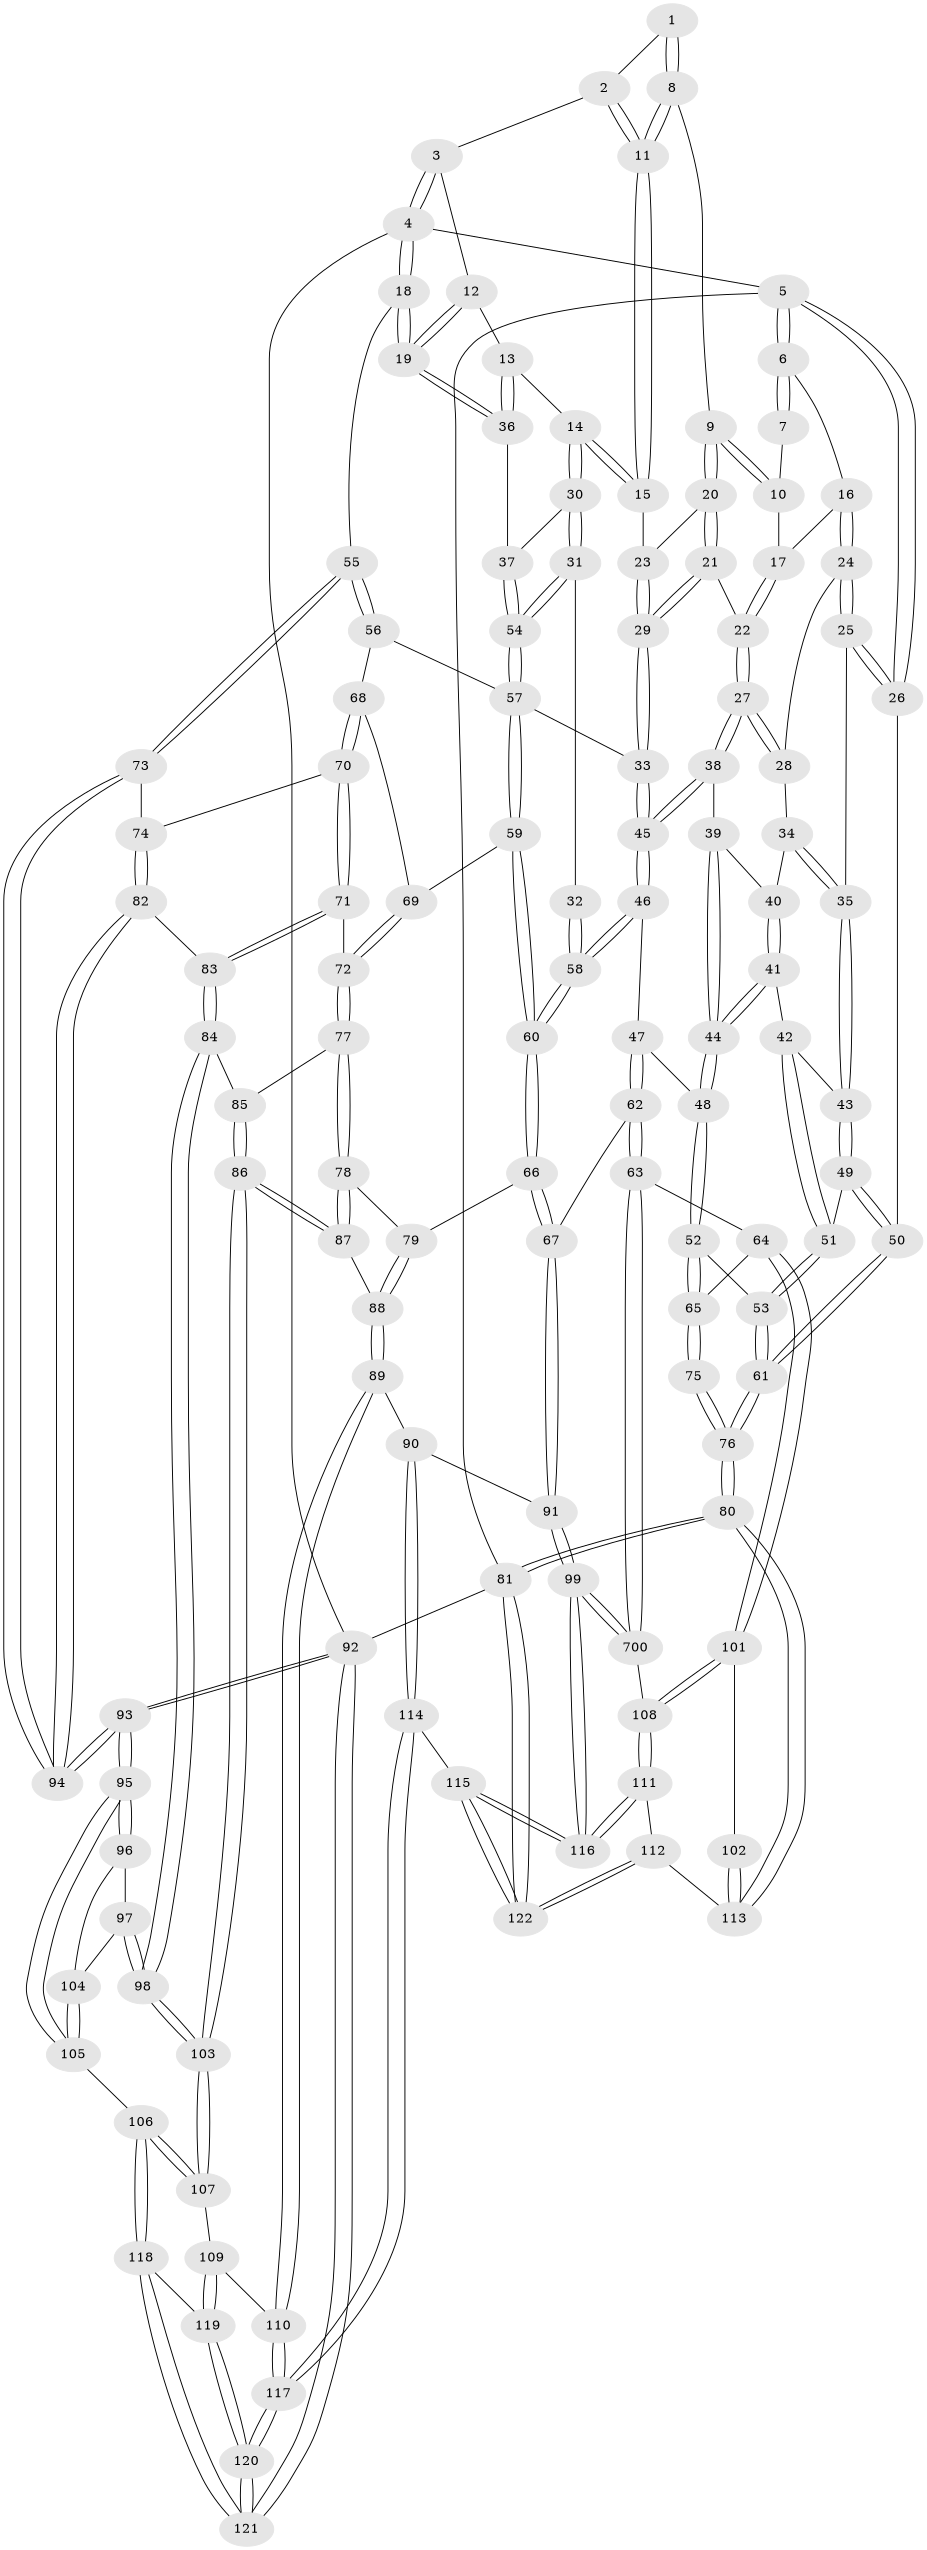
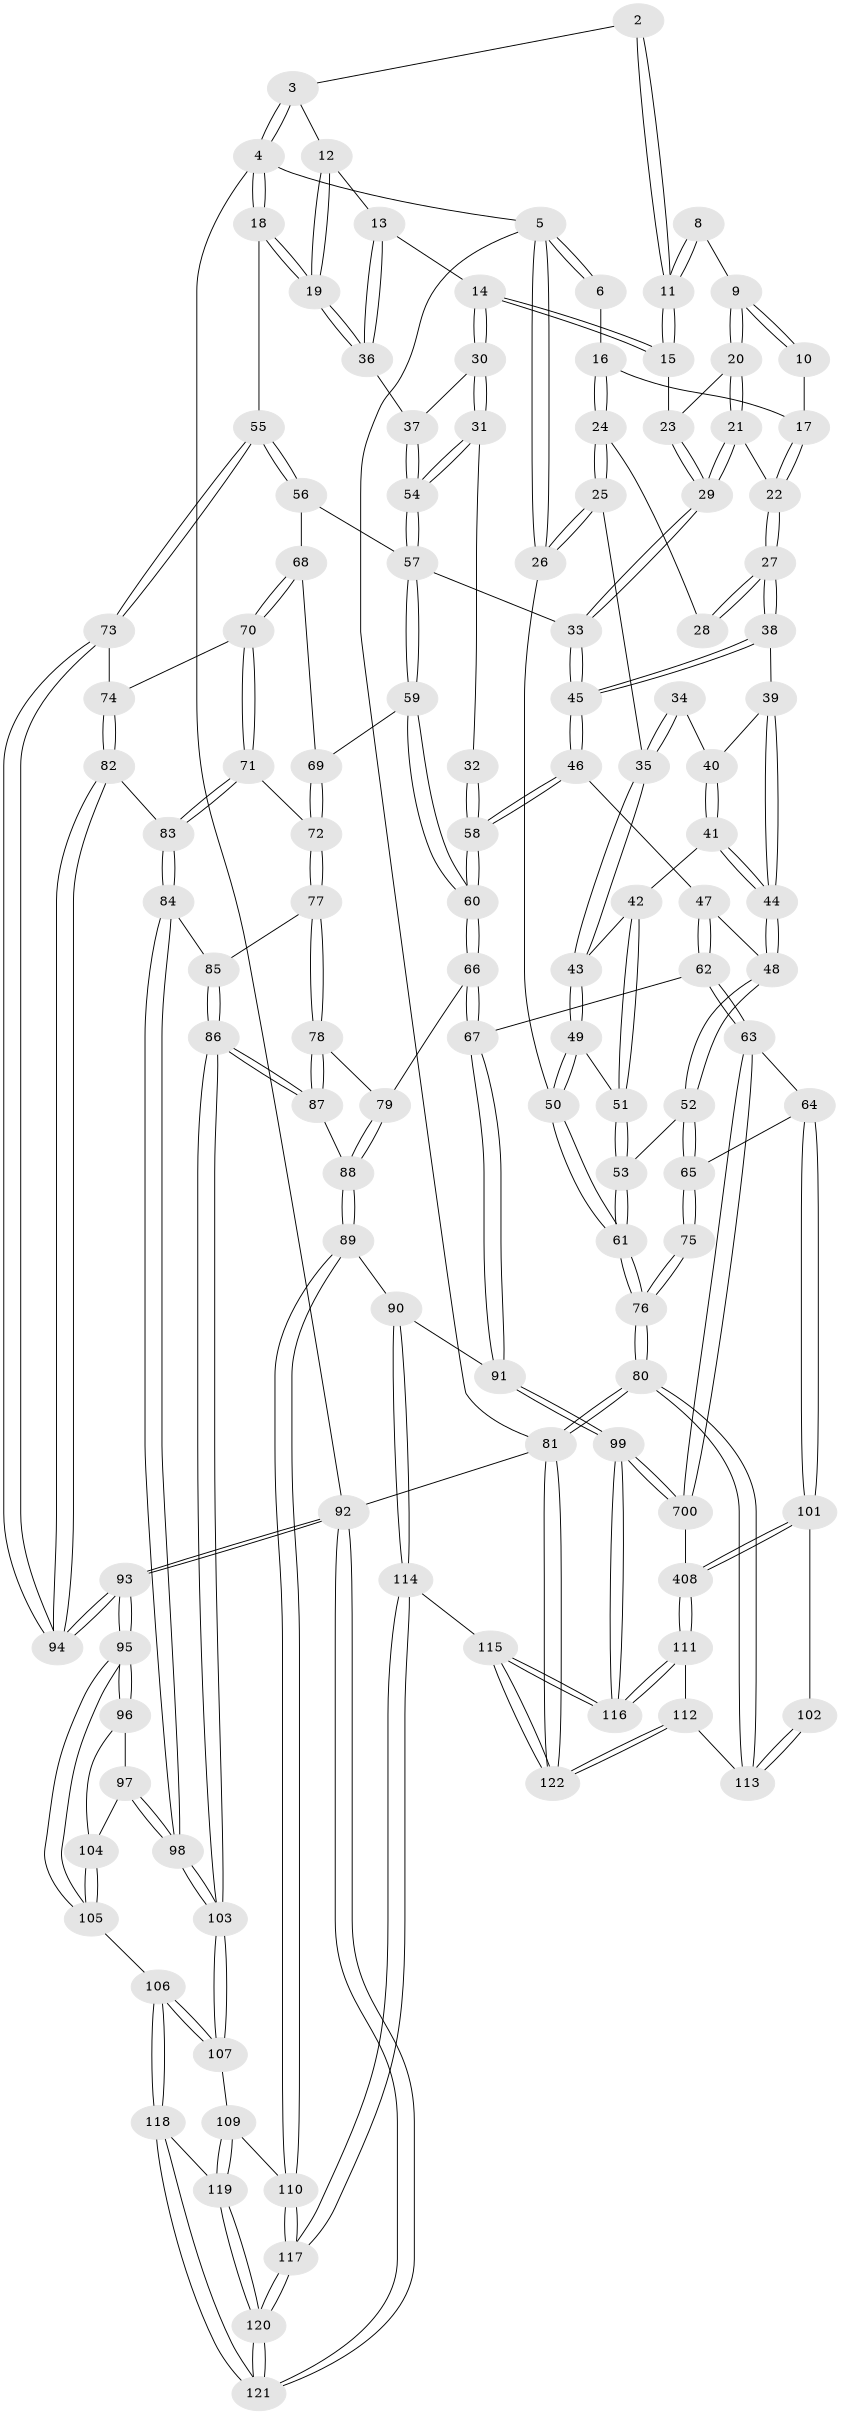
node "1": removed
node "7": removed
edge "28" -- "34": removed
node "108": label "108" -> "408"
